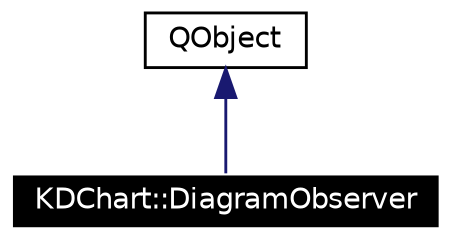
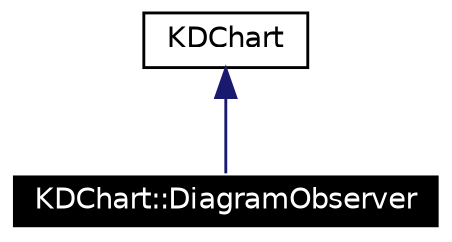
node "QObject": label "QObject" -> "KDChart"
